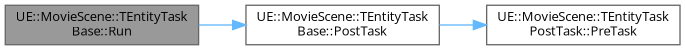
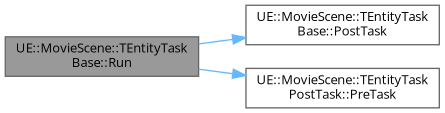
edge "UE::MovieScene::TEntityTask Base::PostTask" -> "UE::MovieScene::TEntityTask PostTask::PreTask": now "UE::MovieScene::TEntityTask Base::Run" -> "UE::MovieScene::TEntityTask PostTask::PreTask"
